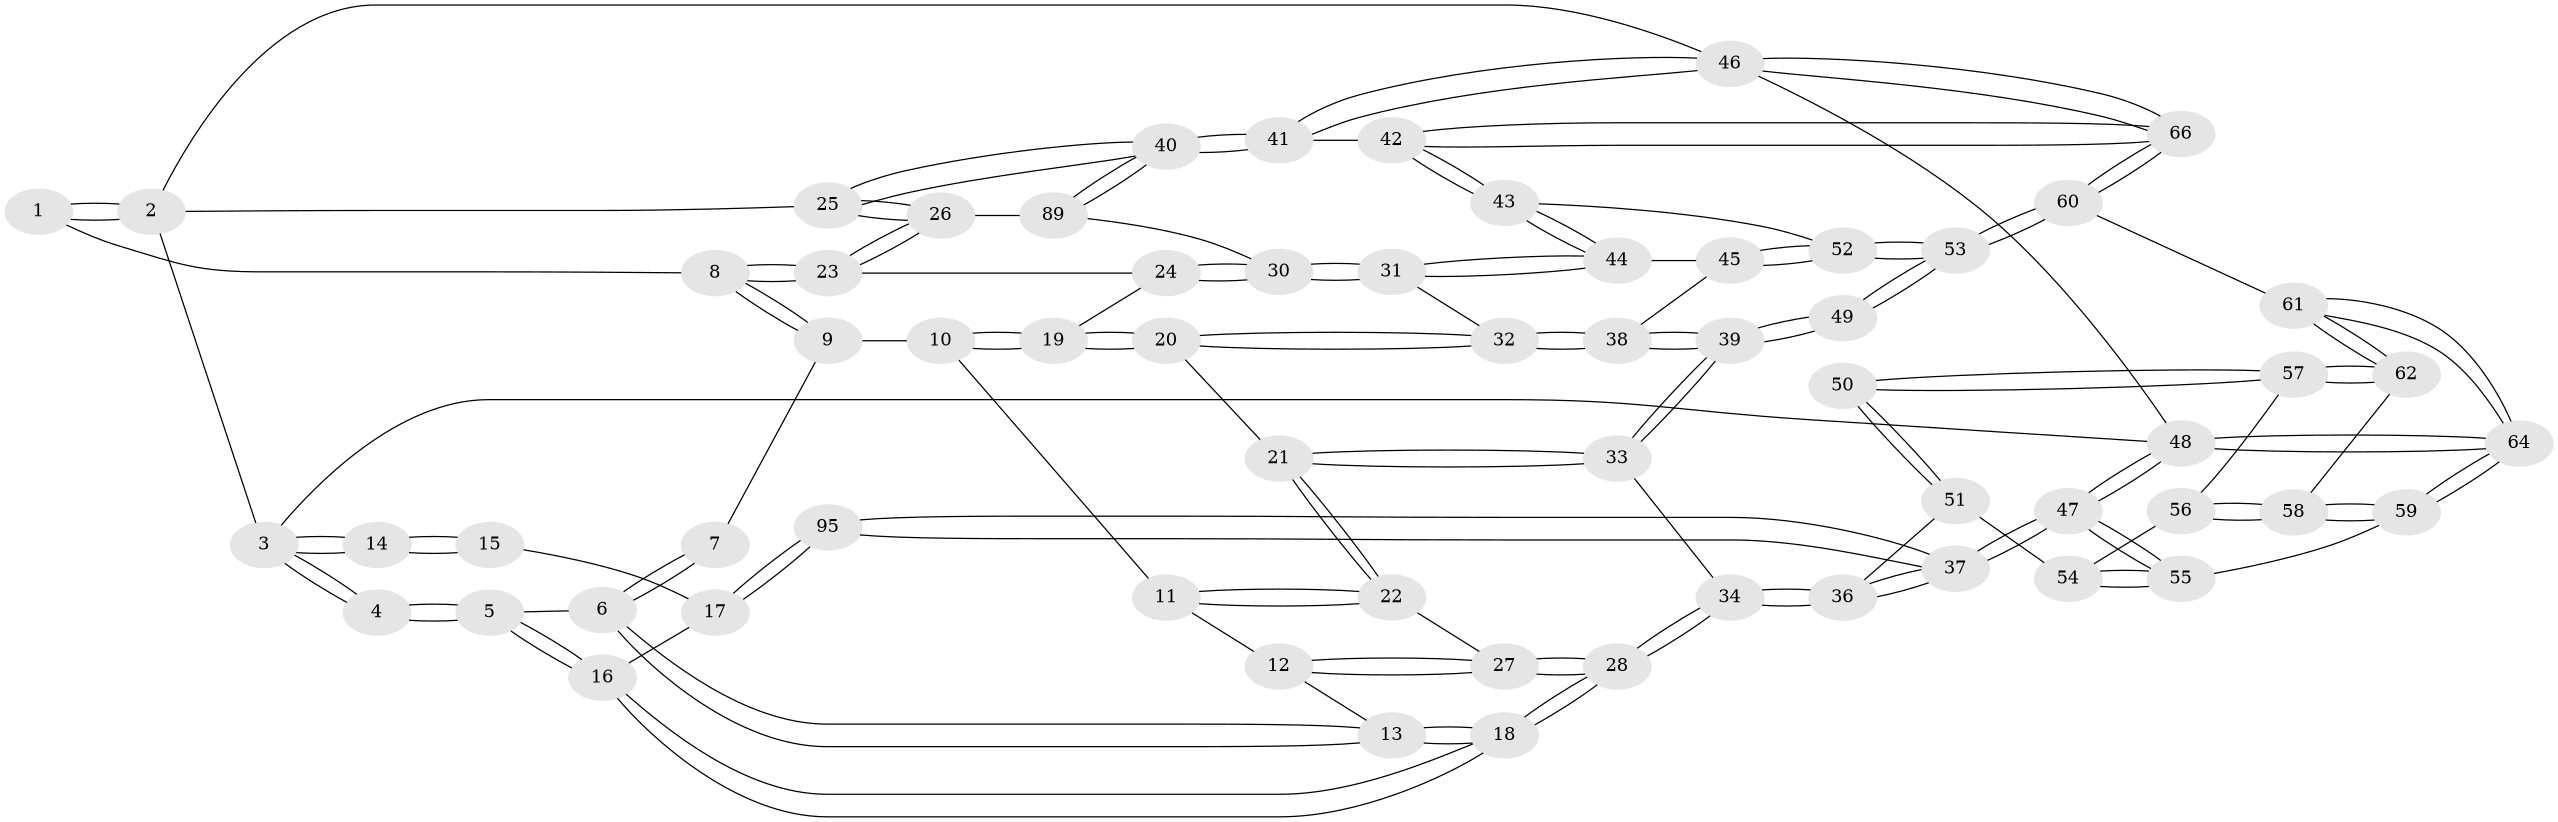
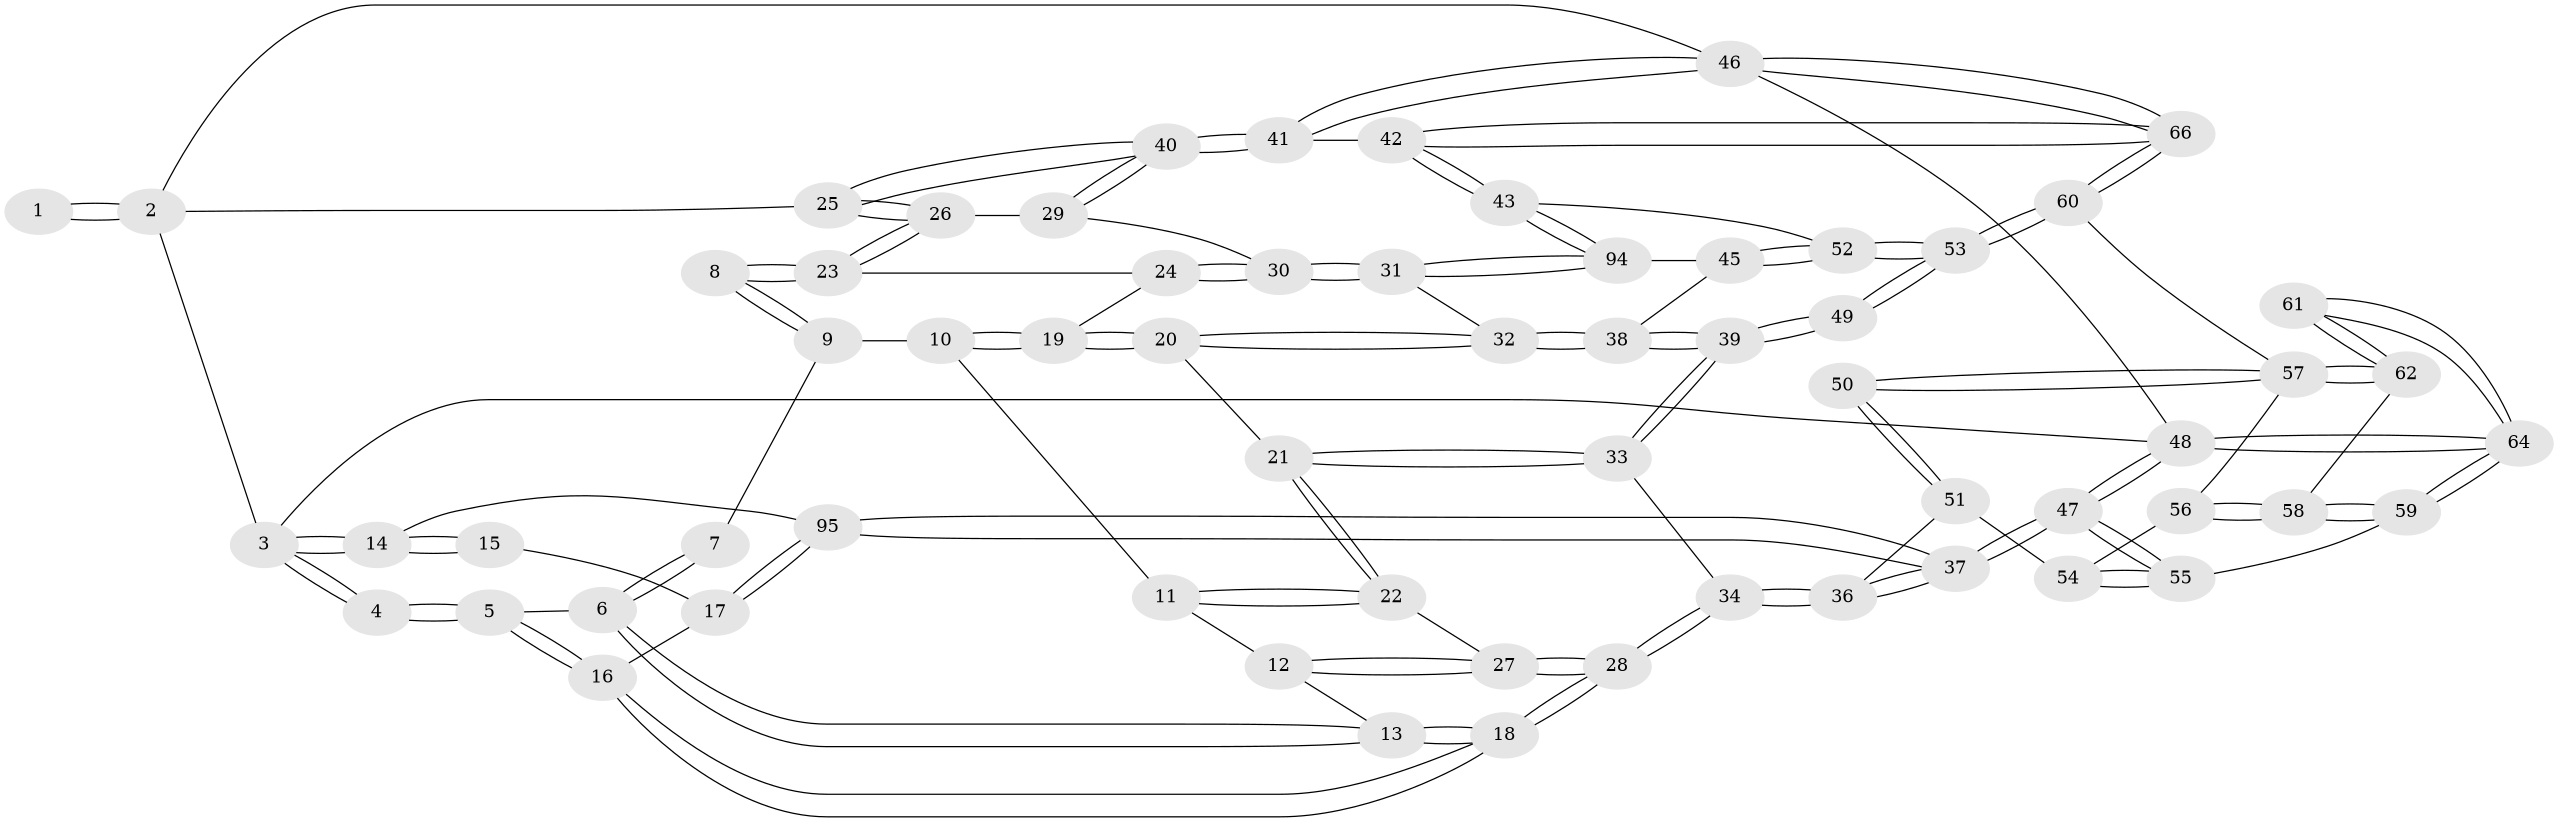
node "89": label "89" -> "29"
edge "60" -- "61": now "60" -- "57"
node "44": label "44" -> "94"
edge "1" -- "8": removed
edge "95" -- "14": added
